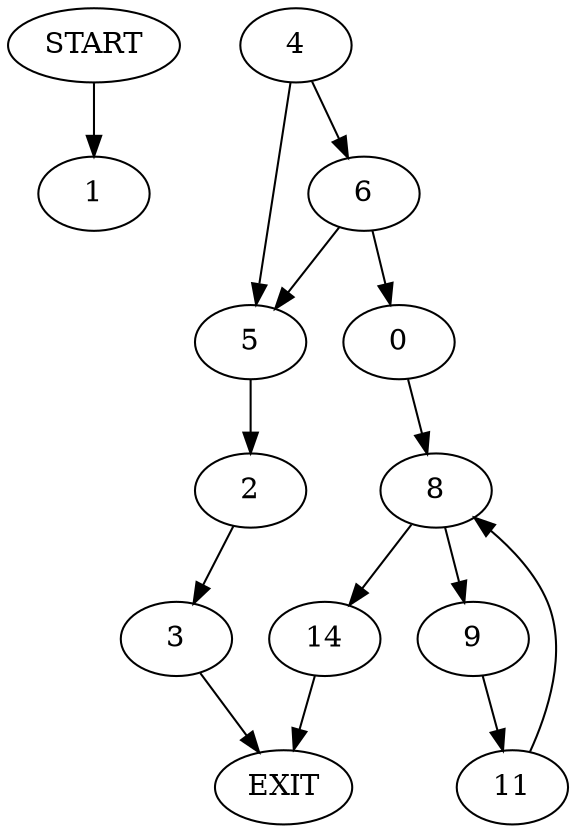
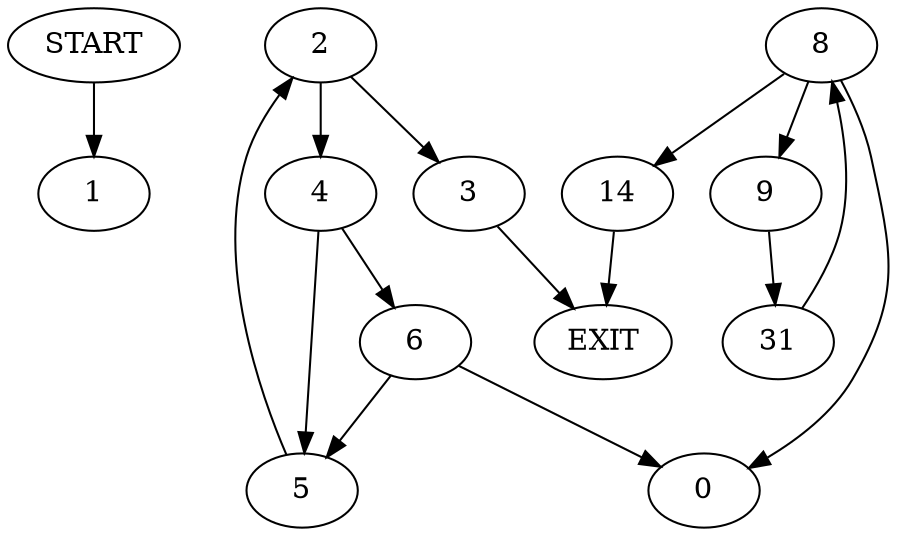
edge "2" -> "4": added
edge "0" -> "8": reversed
node "11": label "11" -> "31"
